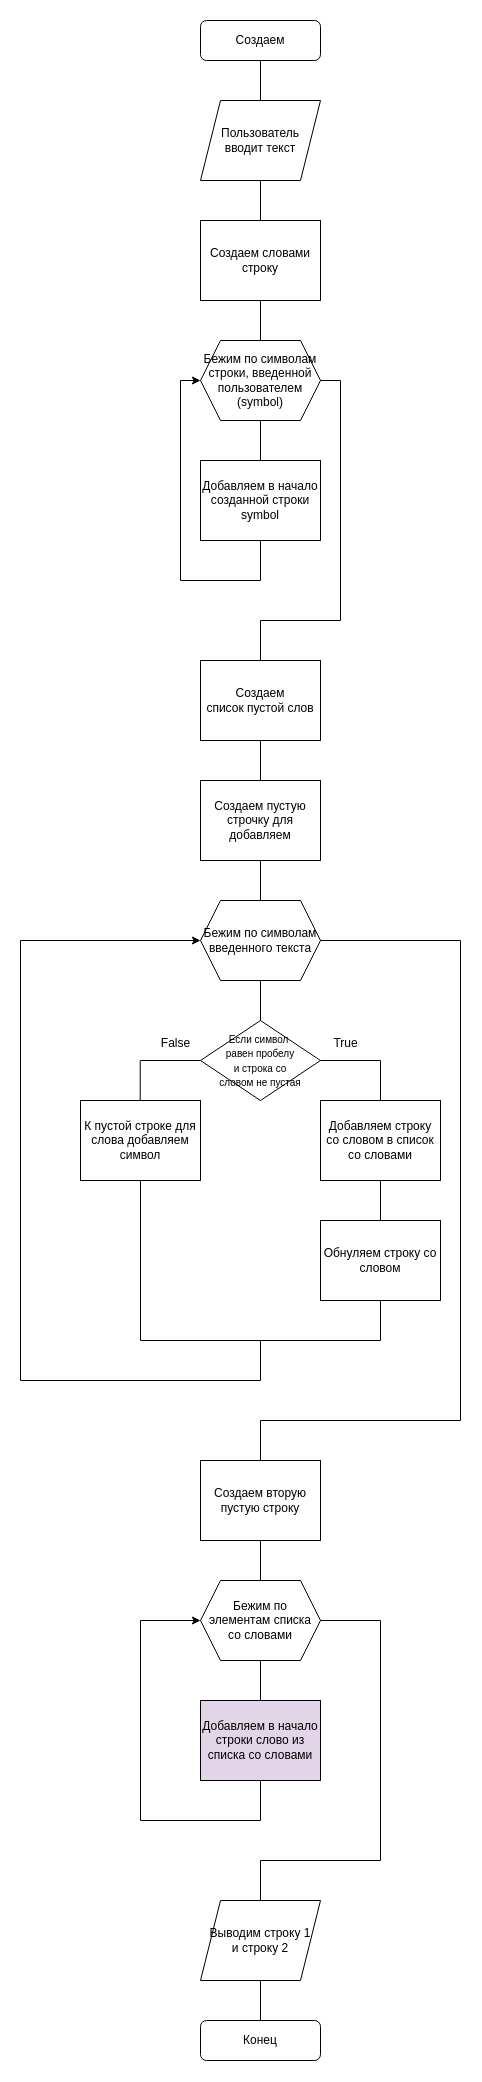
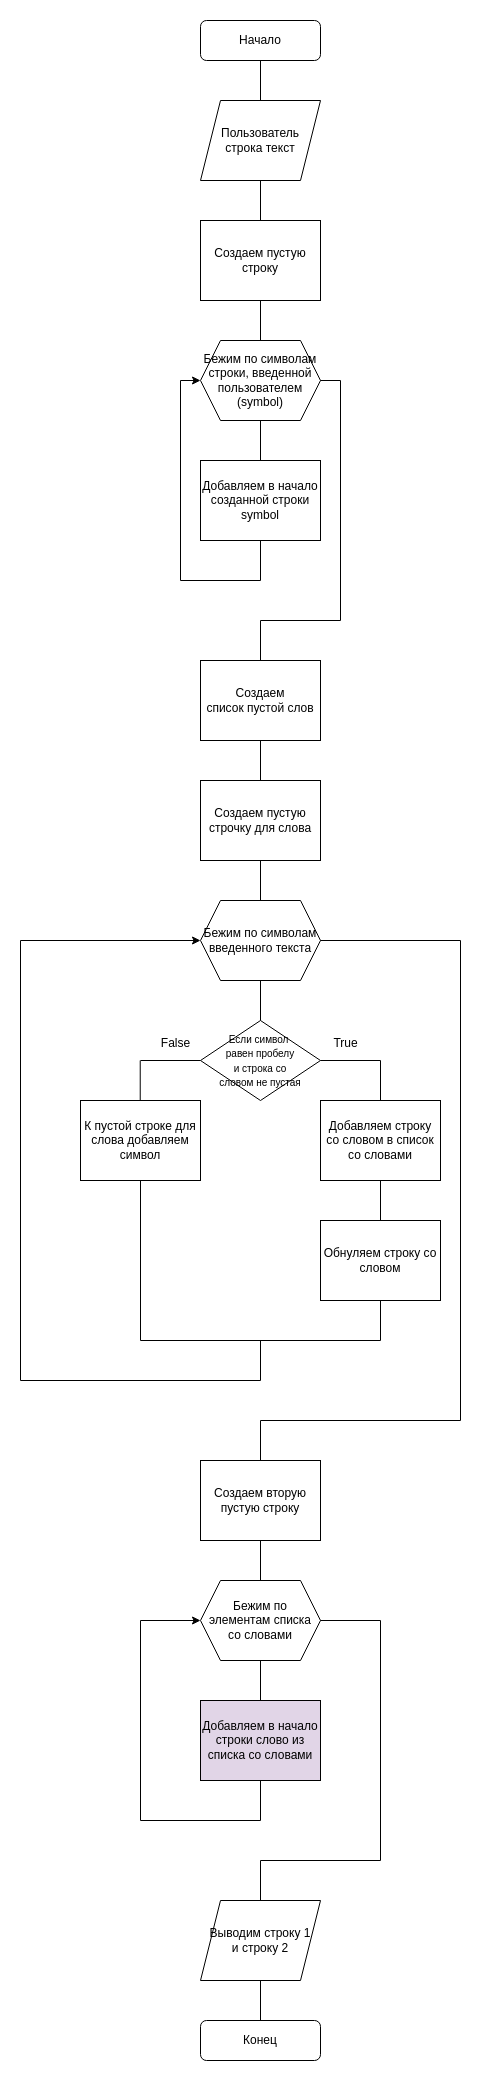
node "Создаем": label "Создаем" -> "Начало"
node "Пользователь вводит текст": label "Пользователь вводит текст" -> "Пользователь строка текст"
node "Создаем словами строку": label "Создаем словами строку" -> "Создаем пустую строку"
node "Создаем пустую строчку для добавляем": label "Создаем пустую строчку для добавляем" -> "Создаем пустую строчку для слова"
